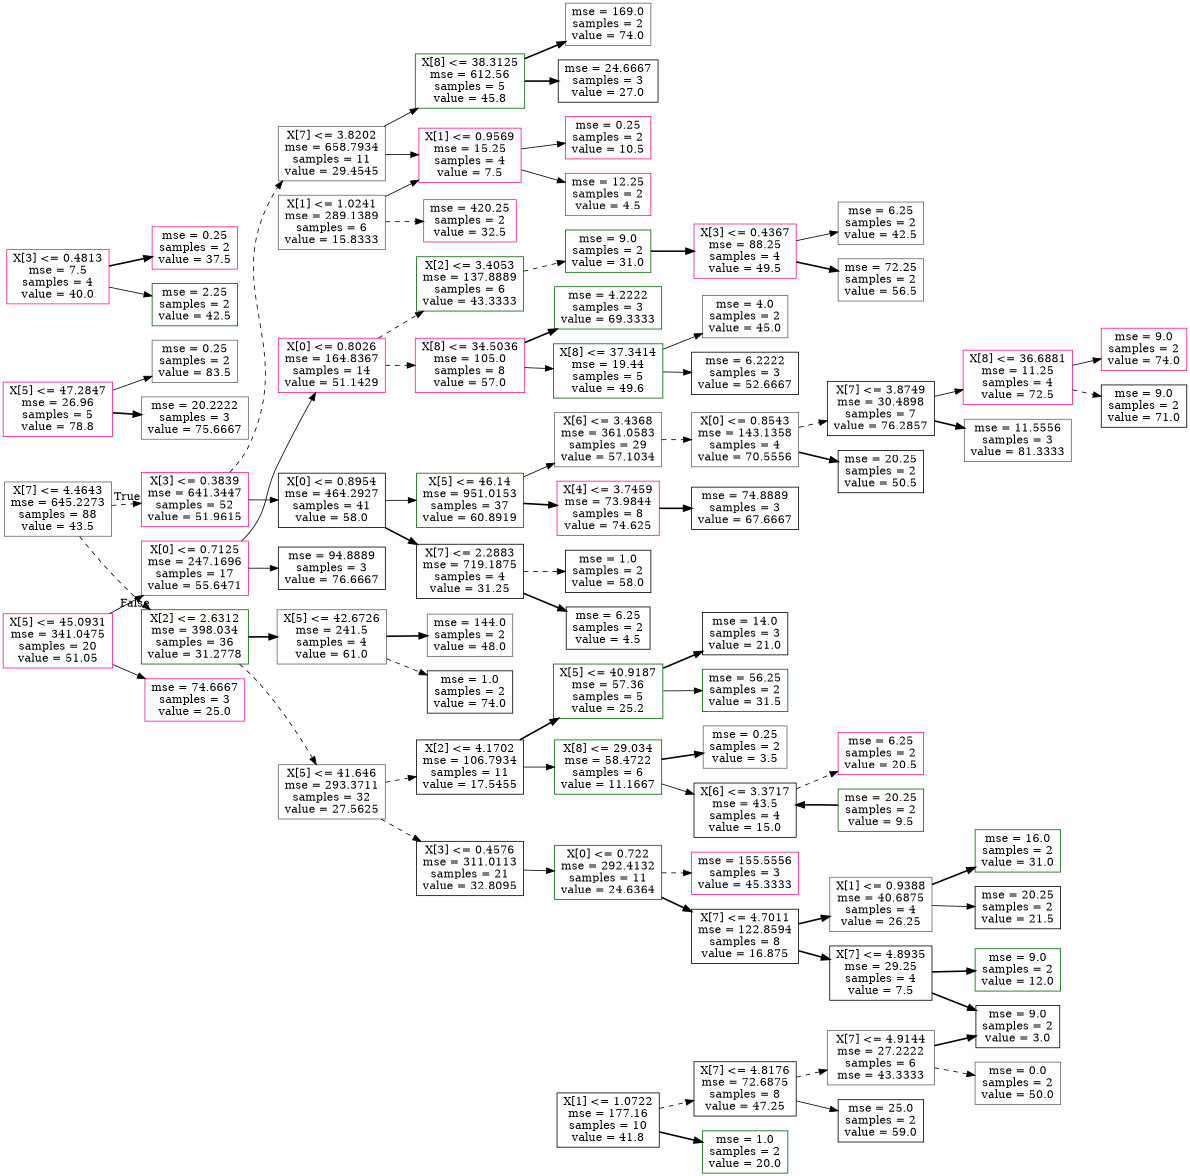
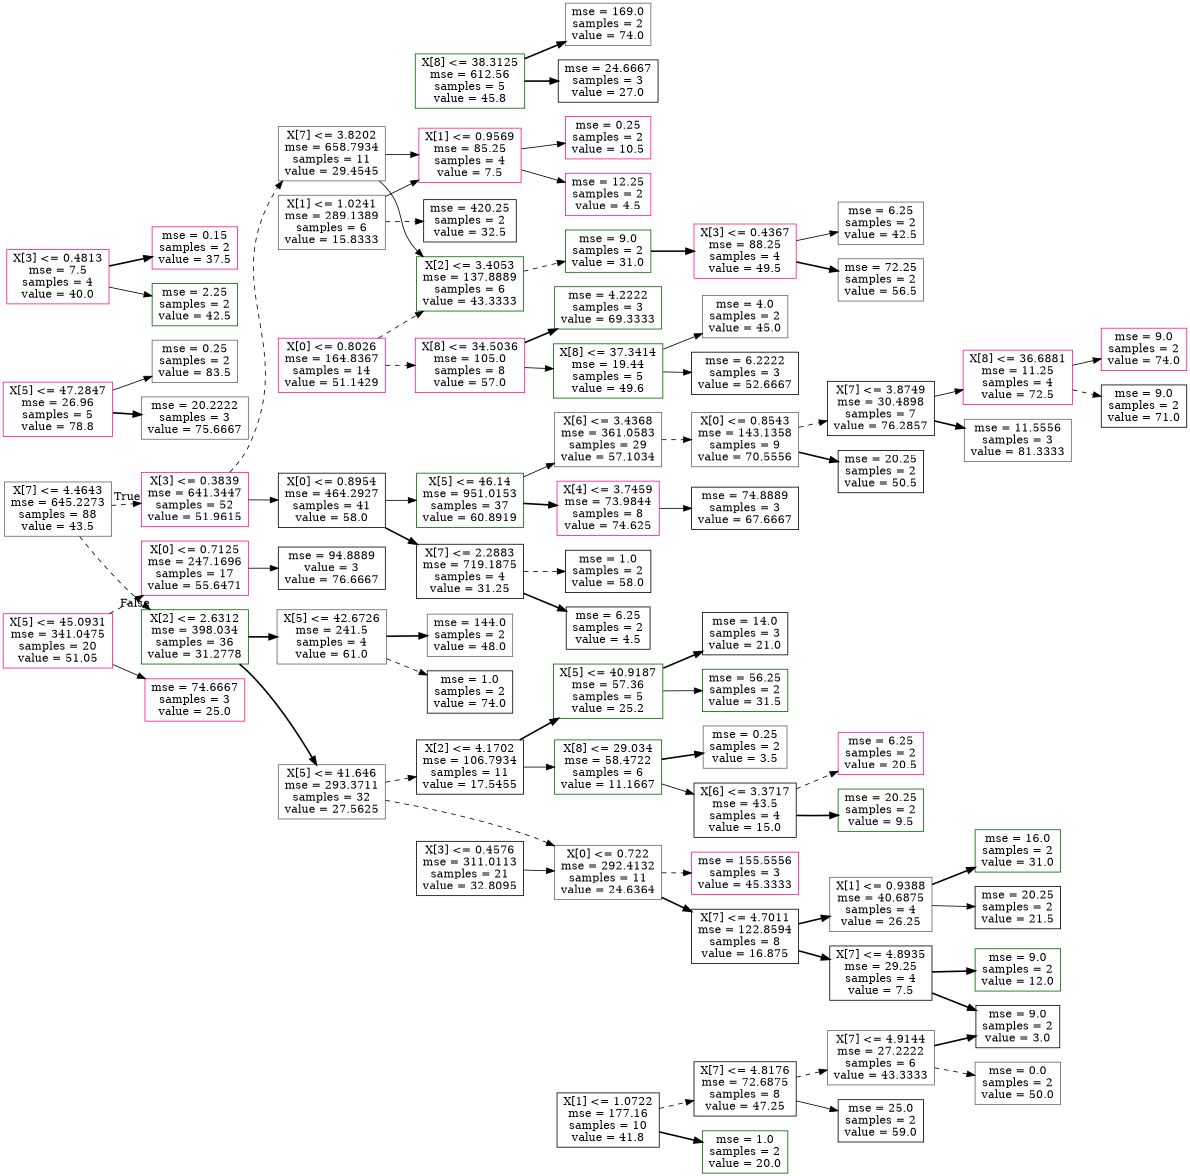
edge "X[7] <= 3.8202 mse = 658.7934 samples = 11 value = 29.4545" -> "X[8] <= 38.3125 mse = 612.56 samples = 5 value = 45.8": now "X[7] <= 3.8202 mse = 658.7934 samples = 11 value = 29.4545" -> "X[2] <= 3.4053 mse = 137.8889 samples = 6 value = 43.3333"
node "X[1] <= 0.9569 mse = 15.25 samples = 4 value = 7.5": label "X[1] <= 0.9569 mse = 15.25 samples = 4 value = 7.5" -> "X[1] <= 0.9569 mse = 85.25 samples = 4 value = 7.5"
node "mse = 420.25 samples = 2 value = 32.5": color deeppink -> black
node "mse = 0.25 samples = 2 value = 37.5": label "mse = 0.25 samples = 2 value = 37.5" -> "mse = 0.15 samples = 2 value = 37.5"
node "X[0] <= 0.8543 mse = 143.1358 samples = 4 value = 70.5556": label "X[0] <= 0.8543 mse = 143.1358 samples = 4 value = 70.5556" -> "X[0] <= 0.8543 mse = 143.1358 samples = 9 value = 70.5556"
edge "X[0] <= 0.7125 mse = 247.1696 samples = 17 value = 55.6471" -> "X[0] <= 0.8026 mse = 164.8367 samples = 14 value = 51.1429": removed
edge "X[4] <= 3.7459 mse = 73.9844 samples = 8 value = 74.625" -> "mse = 74.8889 samples = 3 value = 67.6667": style bold -> solid
node "mse = 94.8889 samples = 3 value = 76.6667": label "mse = 94.8889 samples = 3 value = 76.6667" -> "mse = 94.8889 value = 3 value = 76.6667"
edge "X[5] <= 45.0931 mse = 341.0475 samples = 20 value = 51.05" -> "X[0] <= 0.7125 mse = 247.1696 samples = 17 value = 55.6471": style solid -> dashed
edge "X[2] <= 2.6312 mse = 398.034 samples = 36 value = 31.2778" -> "X[5] <= 41.646 mse = 293.3711 samples = 32 value = 27.5625": style dashed -> bold
edge "mse = 20.25 samples = 2 value = 9.5" -> "X[6] <= 3.3717 mse = 43.5 samples = 4 value = 15.0": reversed
edge "X[5] <= 41.646 mse = 293.3711 samples = 32 value = 27.5625" -> "X[3] <= 0.4576 mse = 311.0113 samples = 21 value = 32.8095": now "X[5] <= 41.646 mse = 293.3711 samples = 32 value = 27.5625" -> "X[0] <= 0.722 mse = 292.4132 samples = 11 value = 24.6364"
node "X[0] <= 0.722 mse = 292.4132 samples = 11 value = 24.6364": color darkgreen -> gray40
node "X[7] <= 4.9144 mse = 27.2222 samples = 6 mse = 43.3333": label "X[7] <= 4.9144 mse = 27.2222 samples = 6 mse = 43.3333" -> "X[7] <= 4.9144 mse = 27.2222 samples = 6 value = 43.3333"
